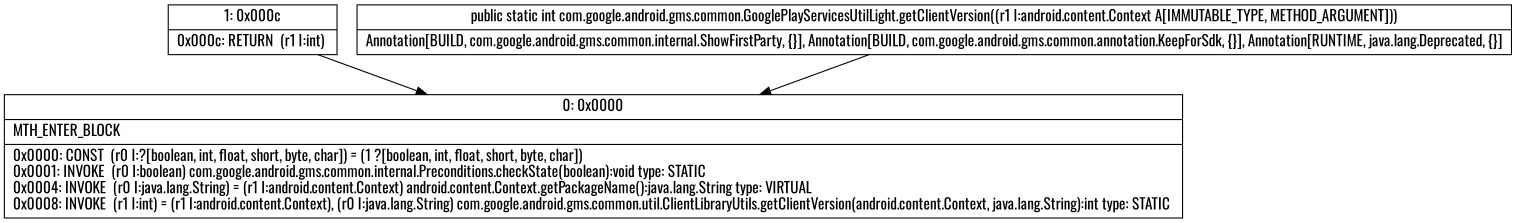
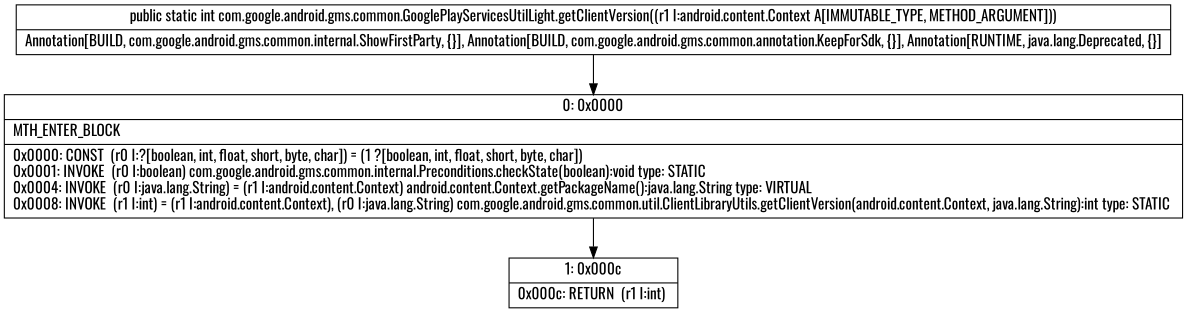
edge "1: 0x000c" -> "0: 0x0000": reversed
